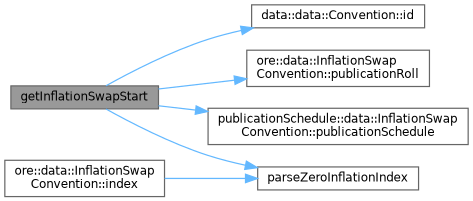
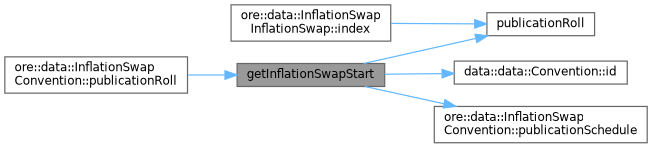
edge "getInflationSwapStart" -> "ore::data::InflationSwap Convention::publicationRoll": reversed
node "publicationSchedule::data::InflationSwap Convention::publicationSchedule": label "publicationSchedule::data::InflationSwap Convention::publicationSchedule" -> "ore::data::InflationSwap Convention::publicationSchedule"
node "ore::data::InflationSwap Convention::index": label "ore::data::InflationSwap Convention::index" -> "ore::data::InflationSwap InflationSwap::index"
node "parseZeroInflationIndex": label "parseZeroInflationIndex" -> "publicationRoll"
